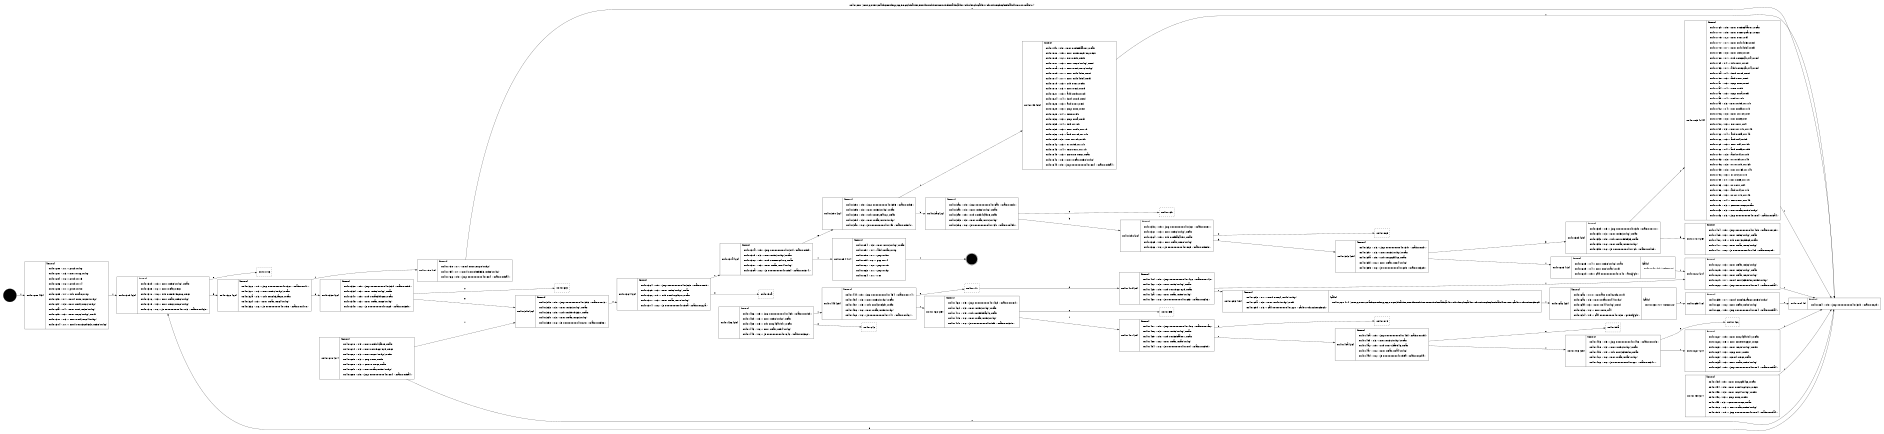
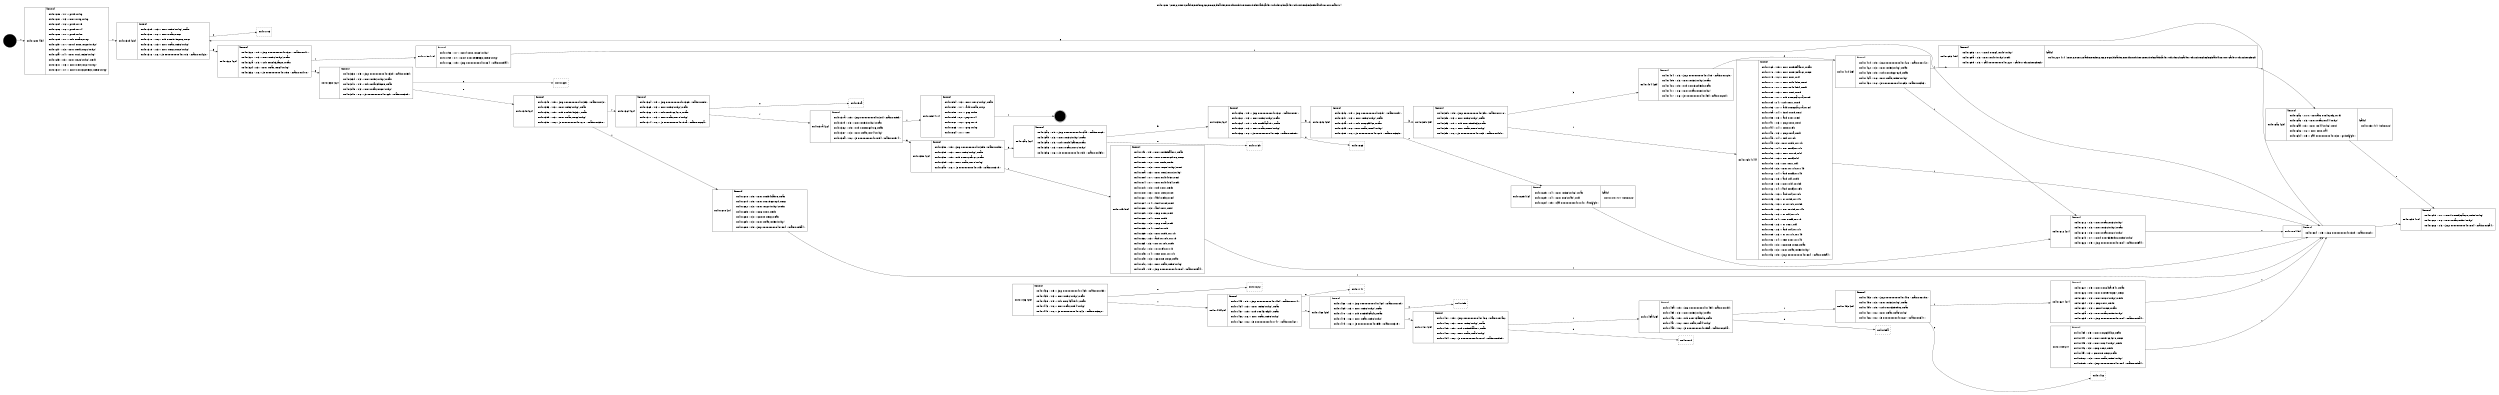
edge "0x401747" -> "0x40141d [25]": now "0x401404 [25]" -> "0x40141d [25]"
edge "0x4016b9 [18]" -> "0x401884 [5]": reversed
edge "0x401678 [27]" -> "0x40134e [22]": reversed
